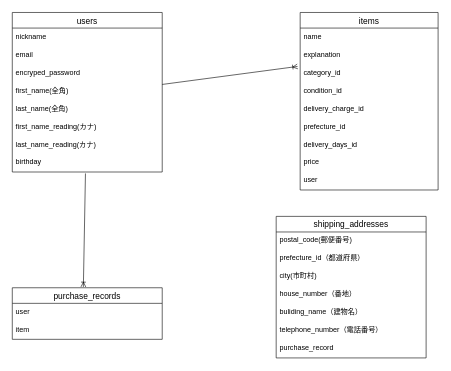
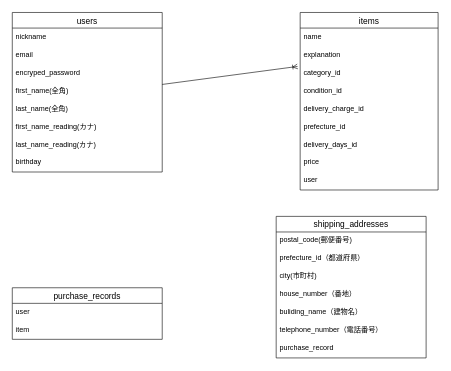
edge "birthday" -> "purchase_records": removed
